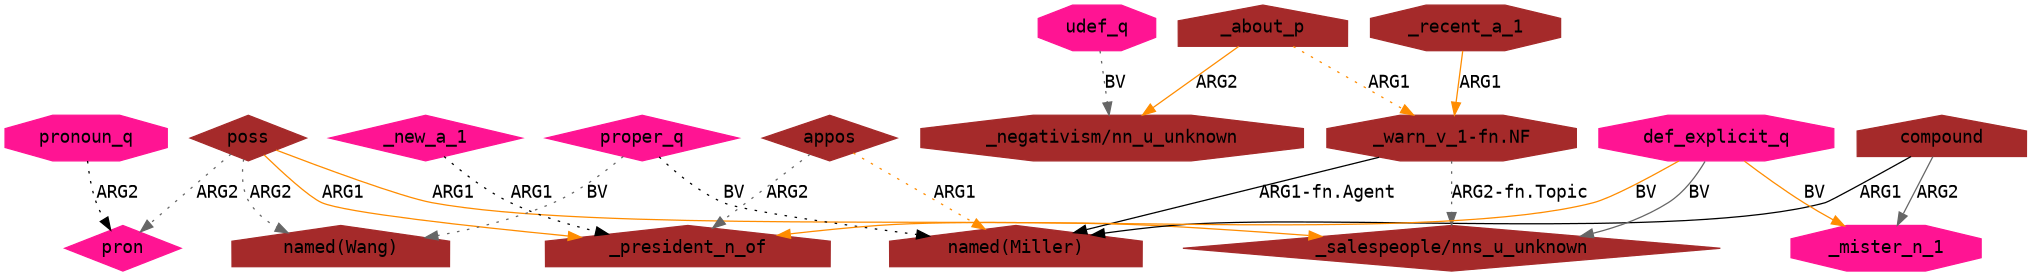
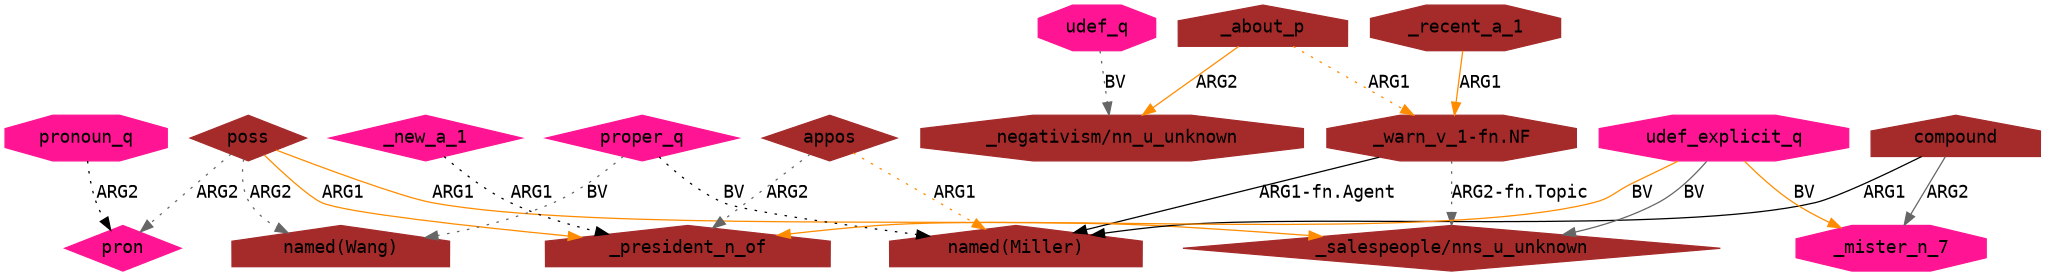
node "def_explicit_q": label "def_explicit_q" -> "udef_explicit_q"
node "_mister_n_1": label "_mister_n_1" -> "_mister_n_7"
